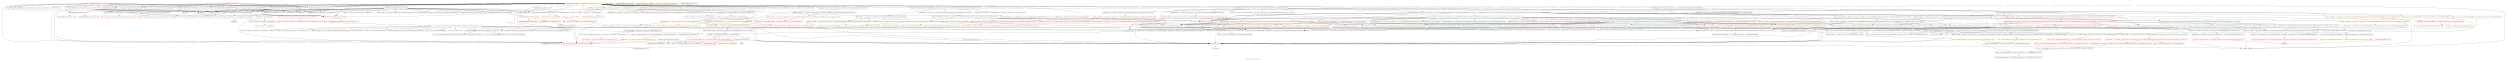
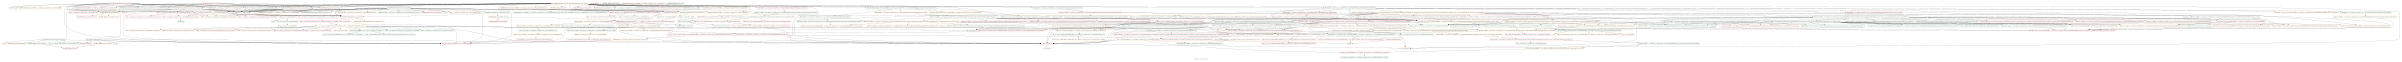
node "_ZNSt15_Rb_tree_header8_M_resetEv": added
